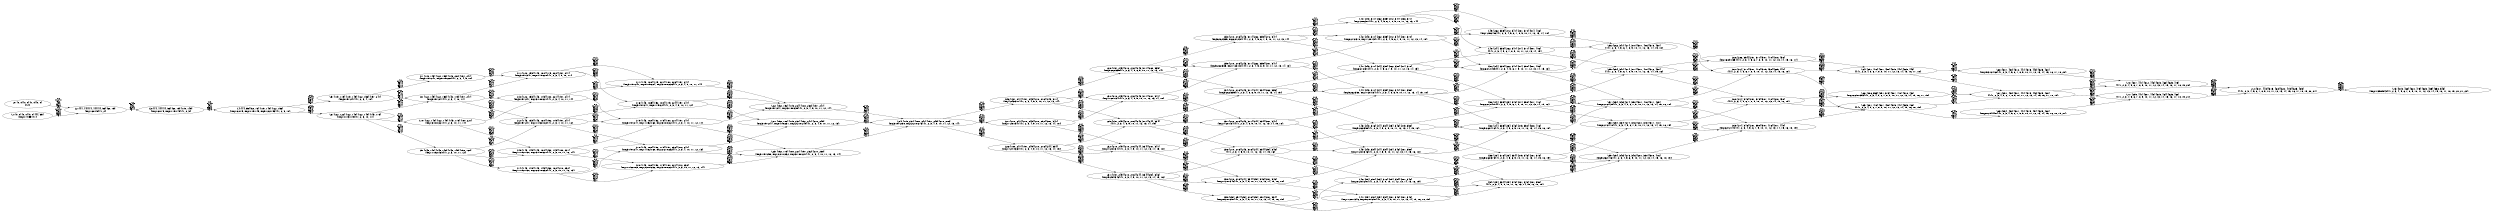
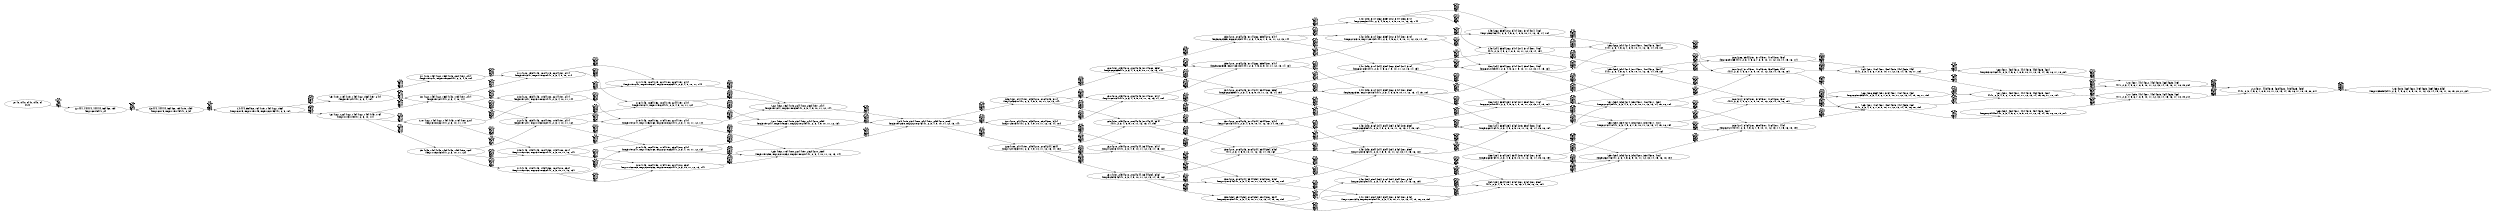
node "S1: [0, 0] [0, 0] [0, 0] [44, 55] {T0J0:44-55}{1}": removed
